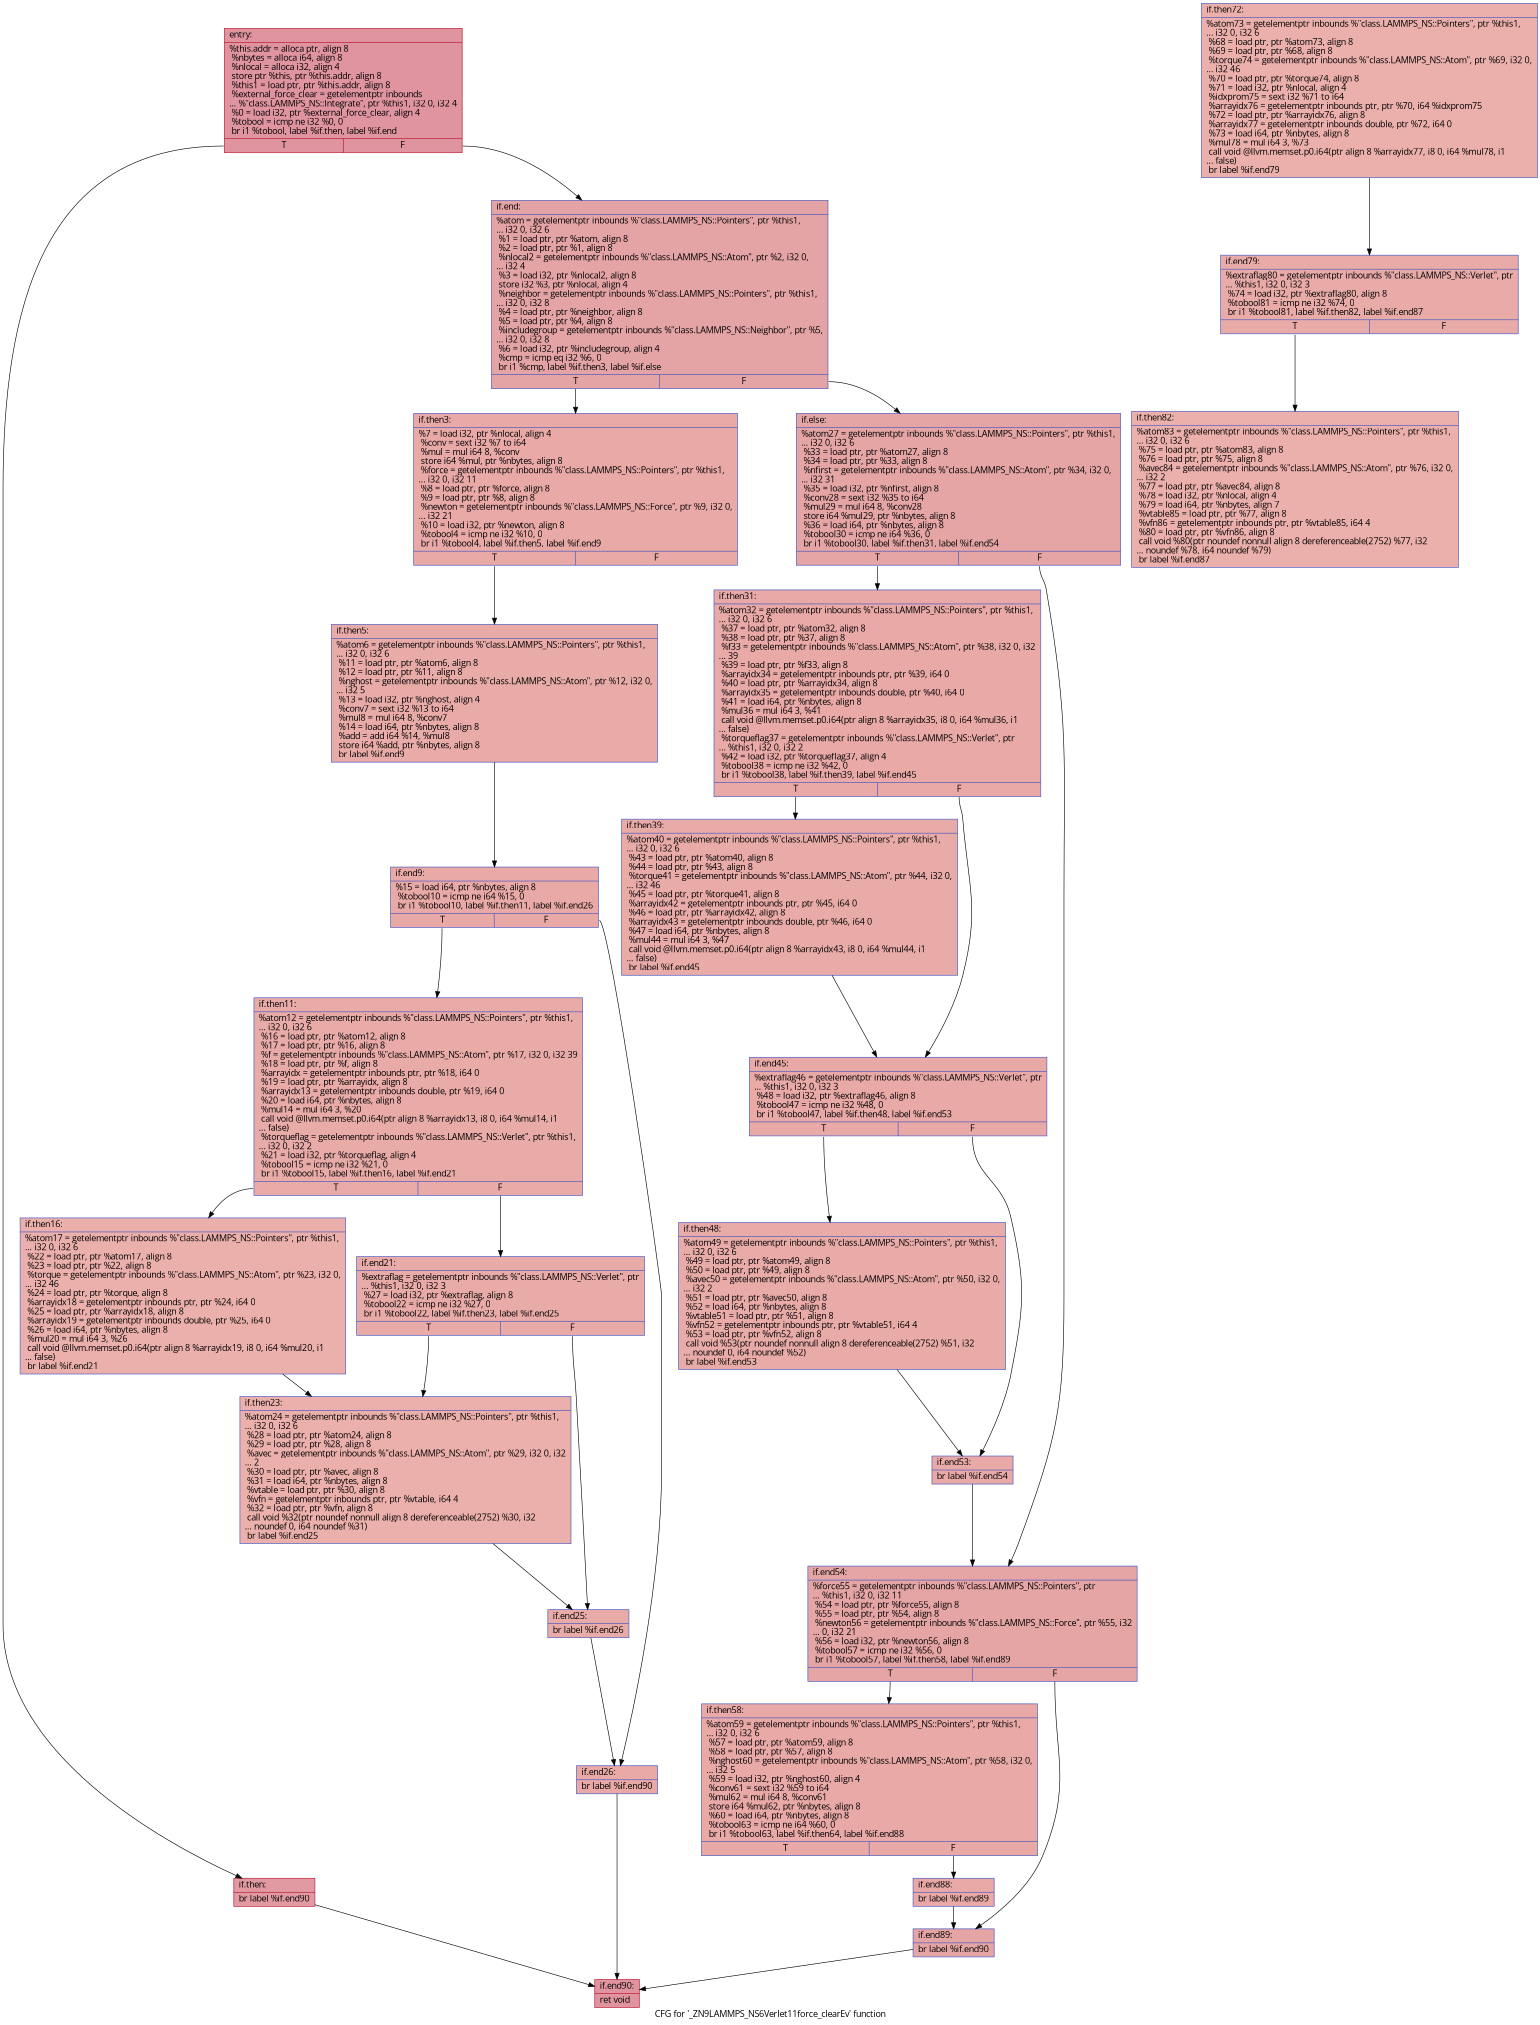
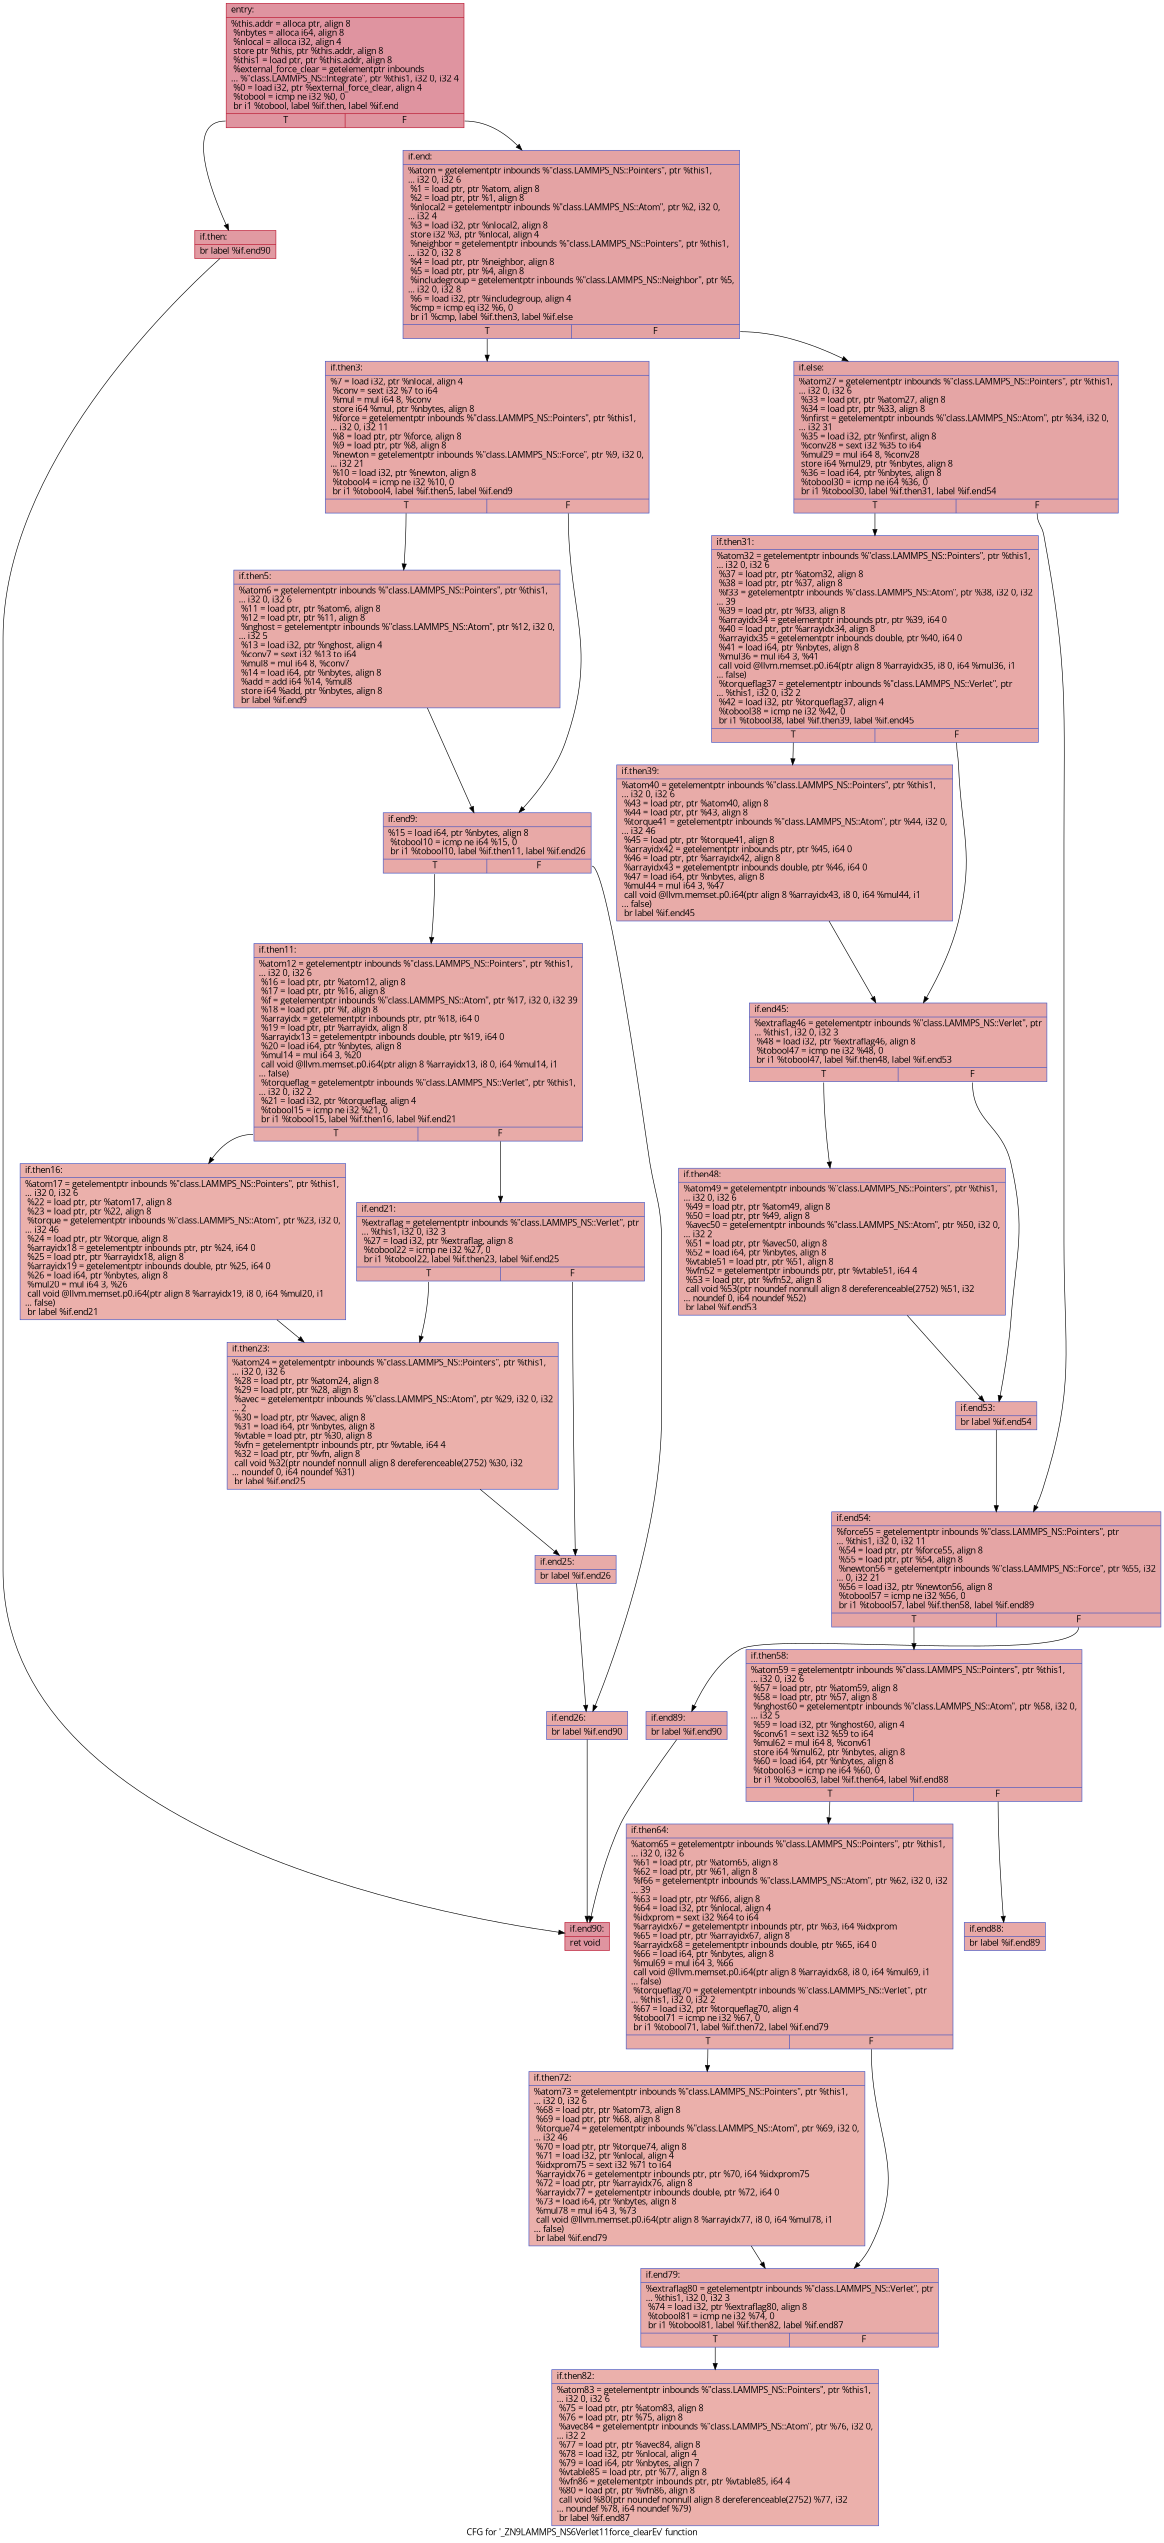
edge "if.then3:" -> "if.end9:": added
edge "if.end88:" -> "if.end89:": removed
node "if.then64:": added
